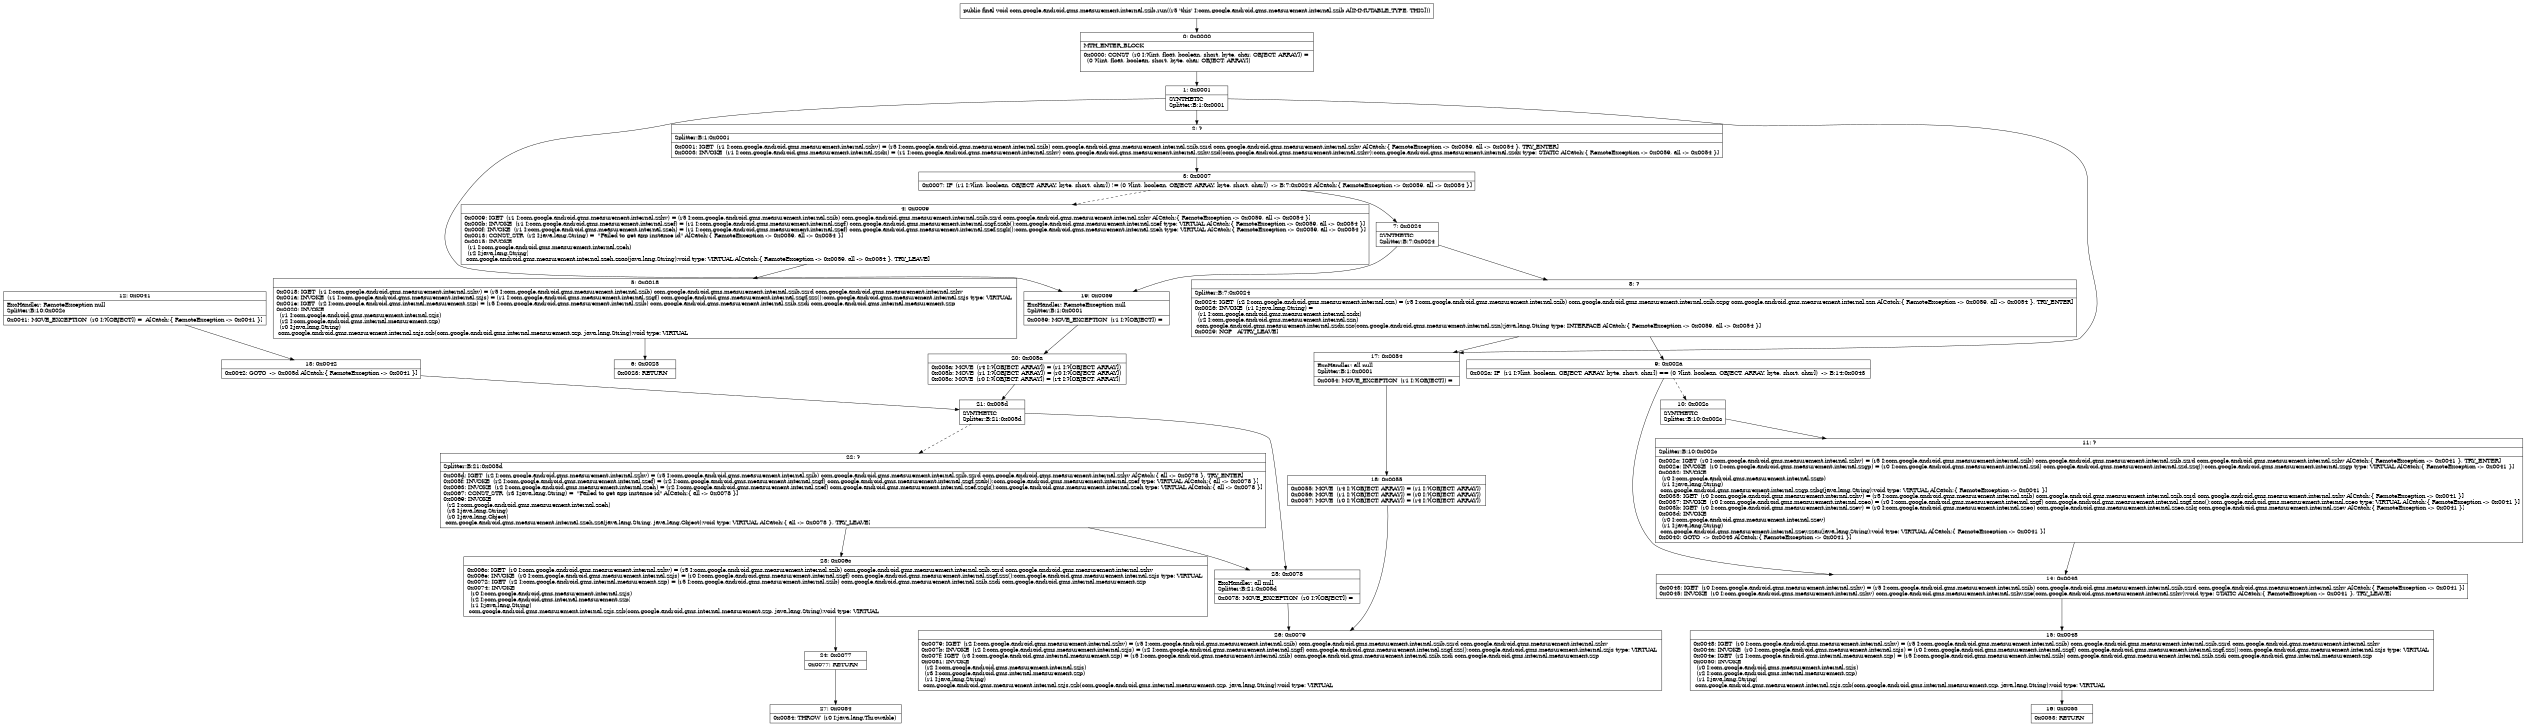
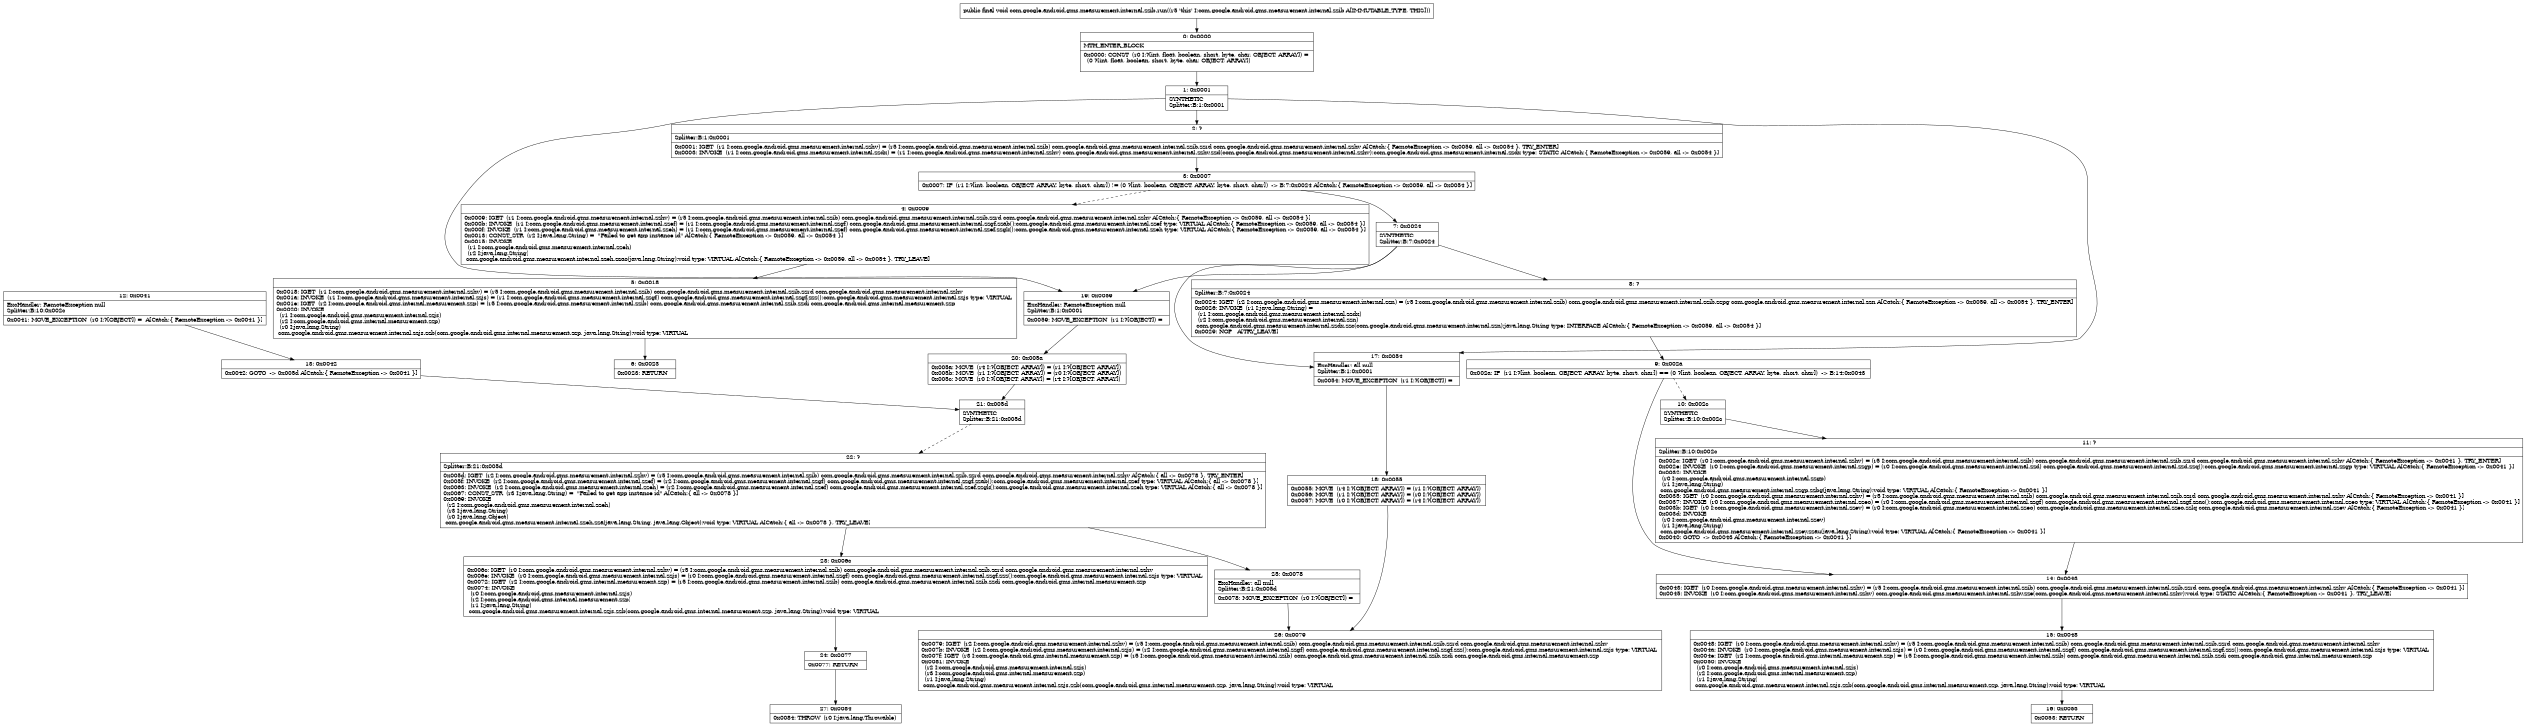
edge "8: ?" -> "17: 0x0054": now "7: 0x0024" -> "17: 0x0054"
edge "21: 0x005d" -> "25: 0x0078": removed
